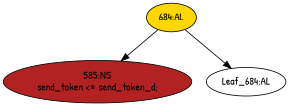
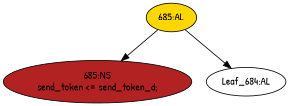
node "684:AL": label "684:AL" -> "685:AL"
node "585:NS send_token <= send_token_d;": label "585:NS send_token <= send_token_d;" -> "685:NS send_token <= send_token_d;"
